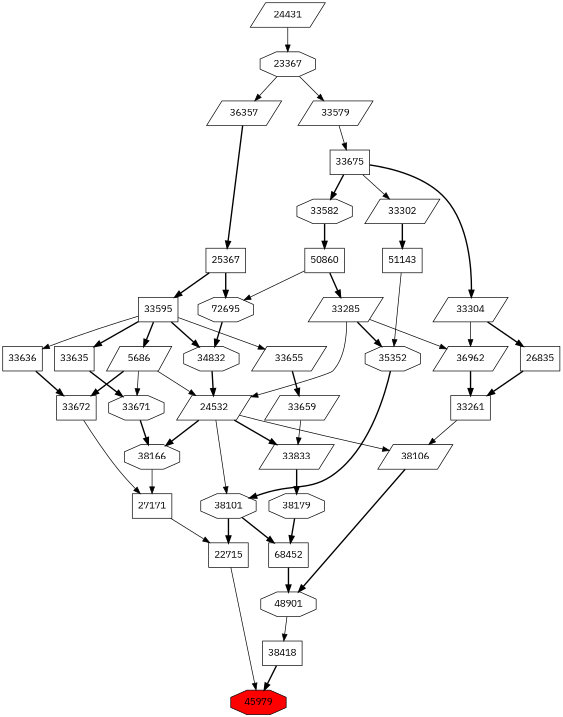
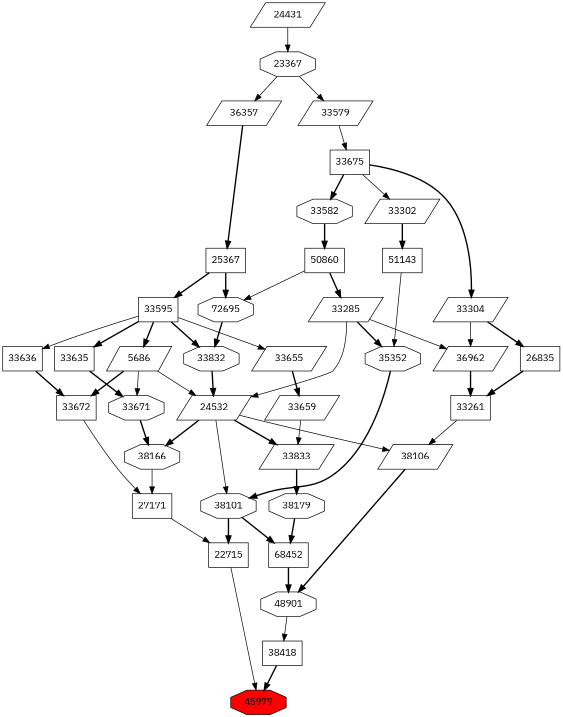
node "34832": label "34832" -> "33832"
